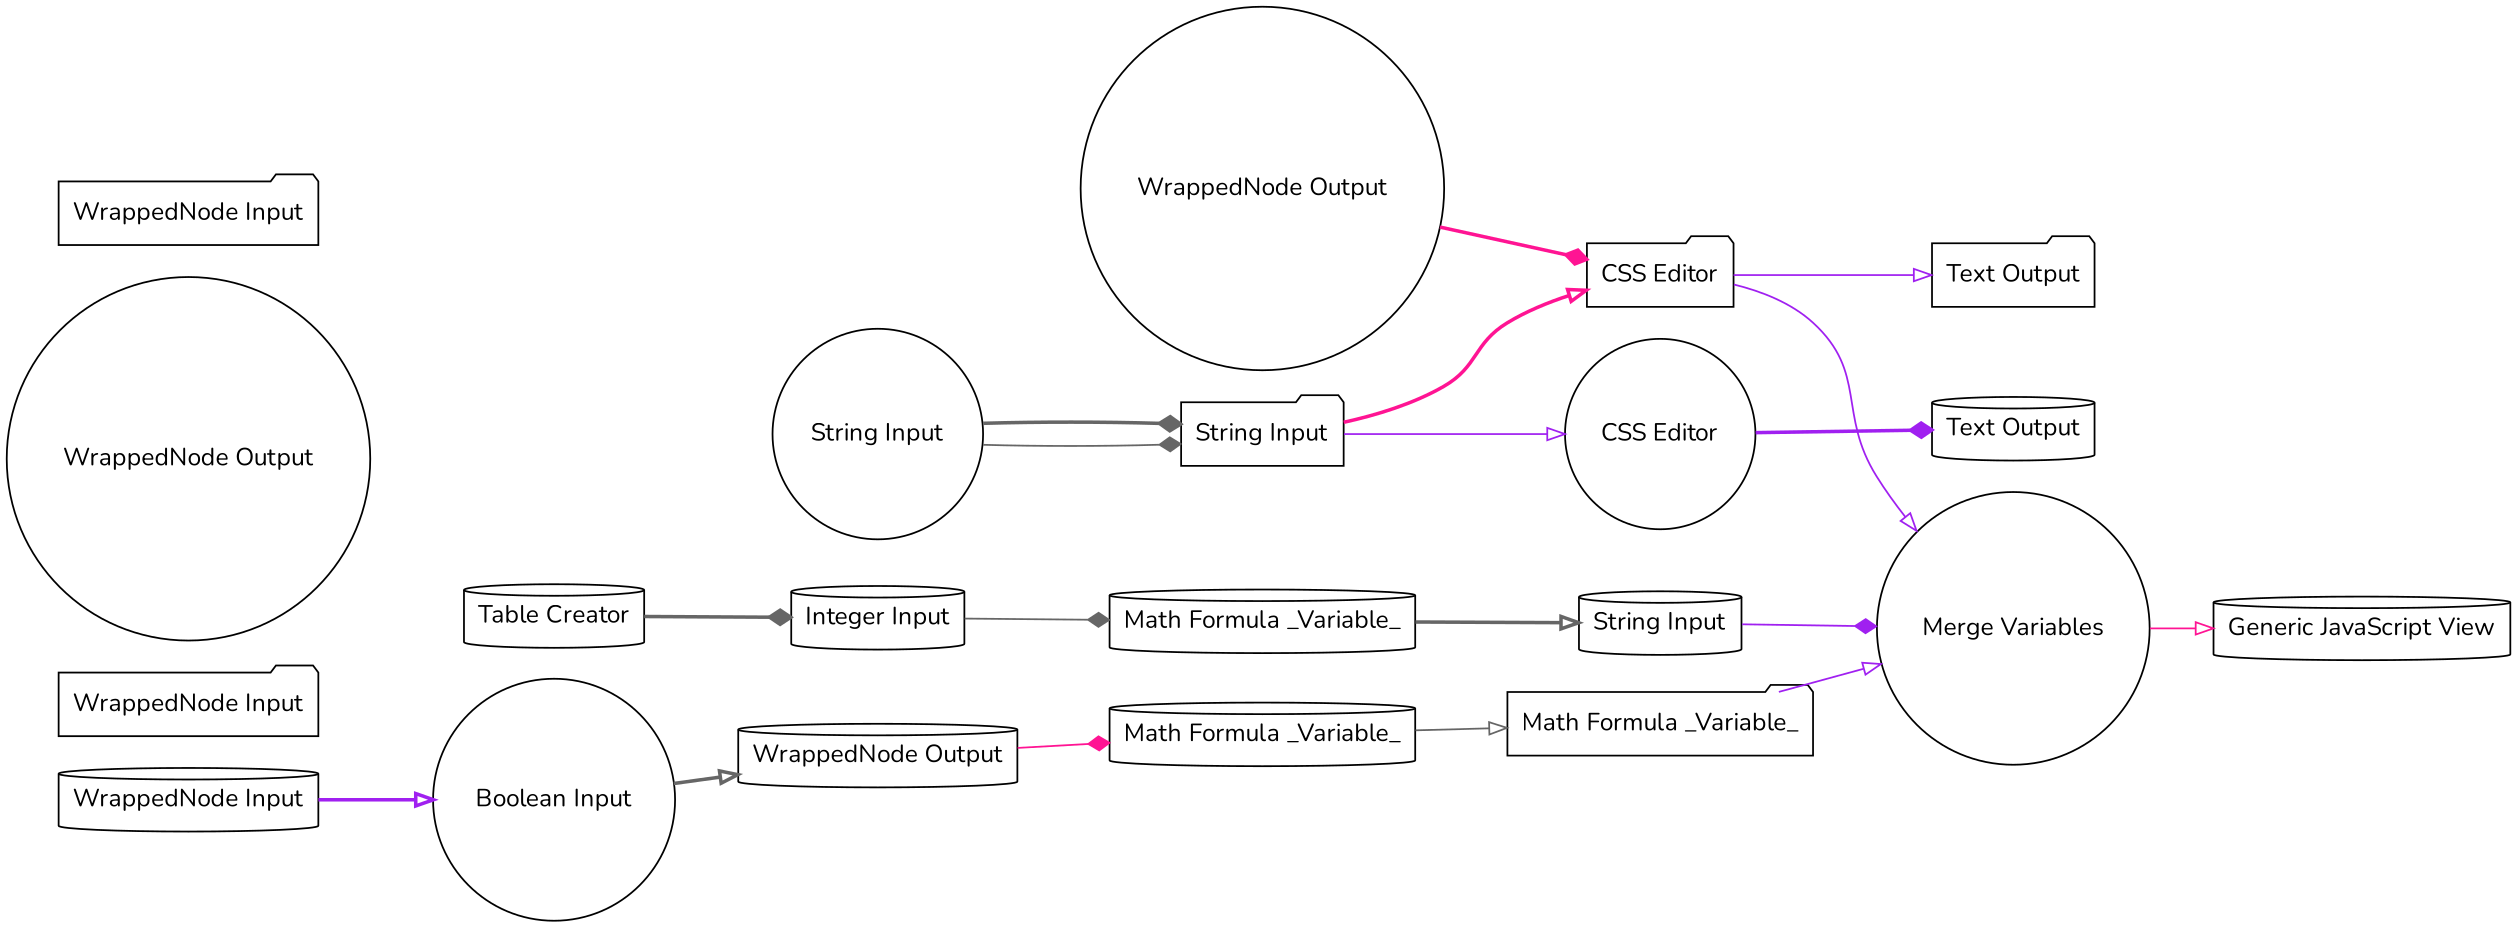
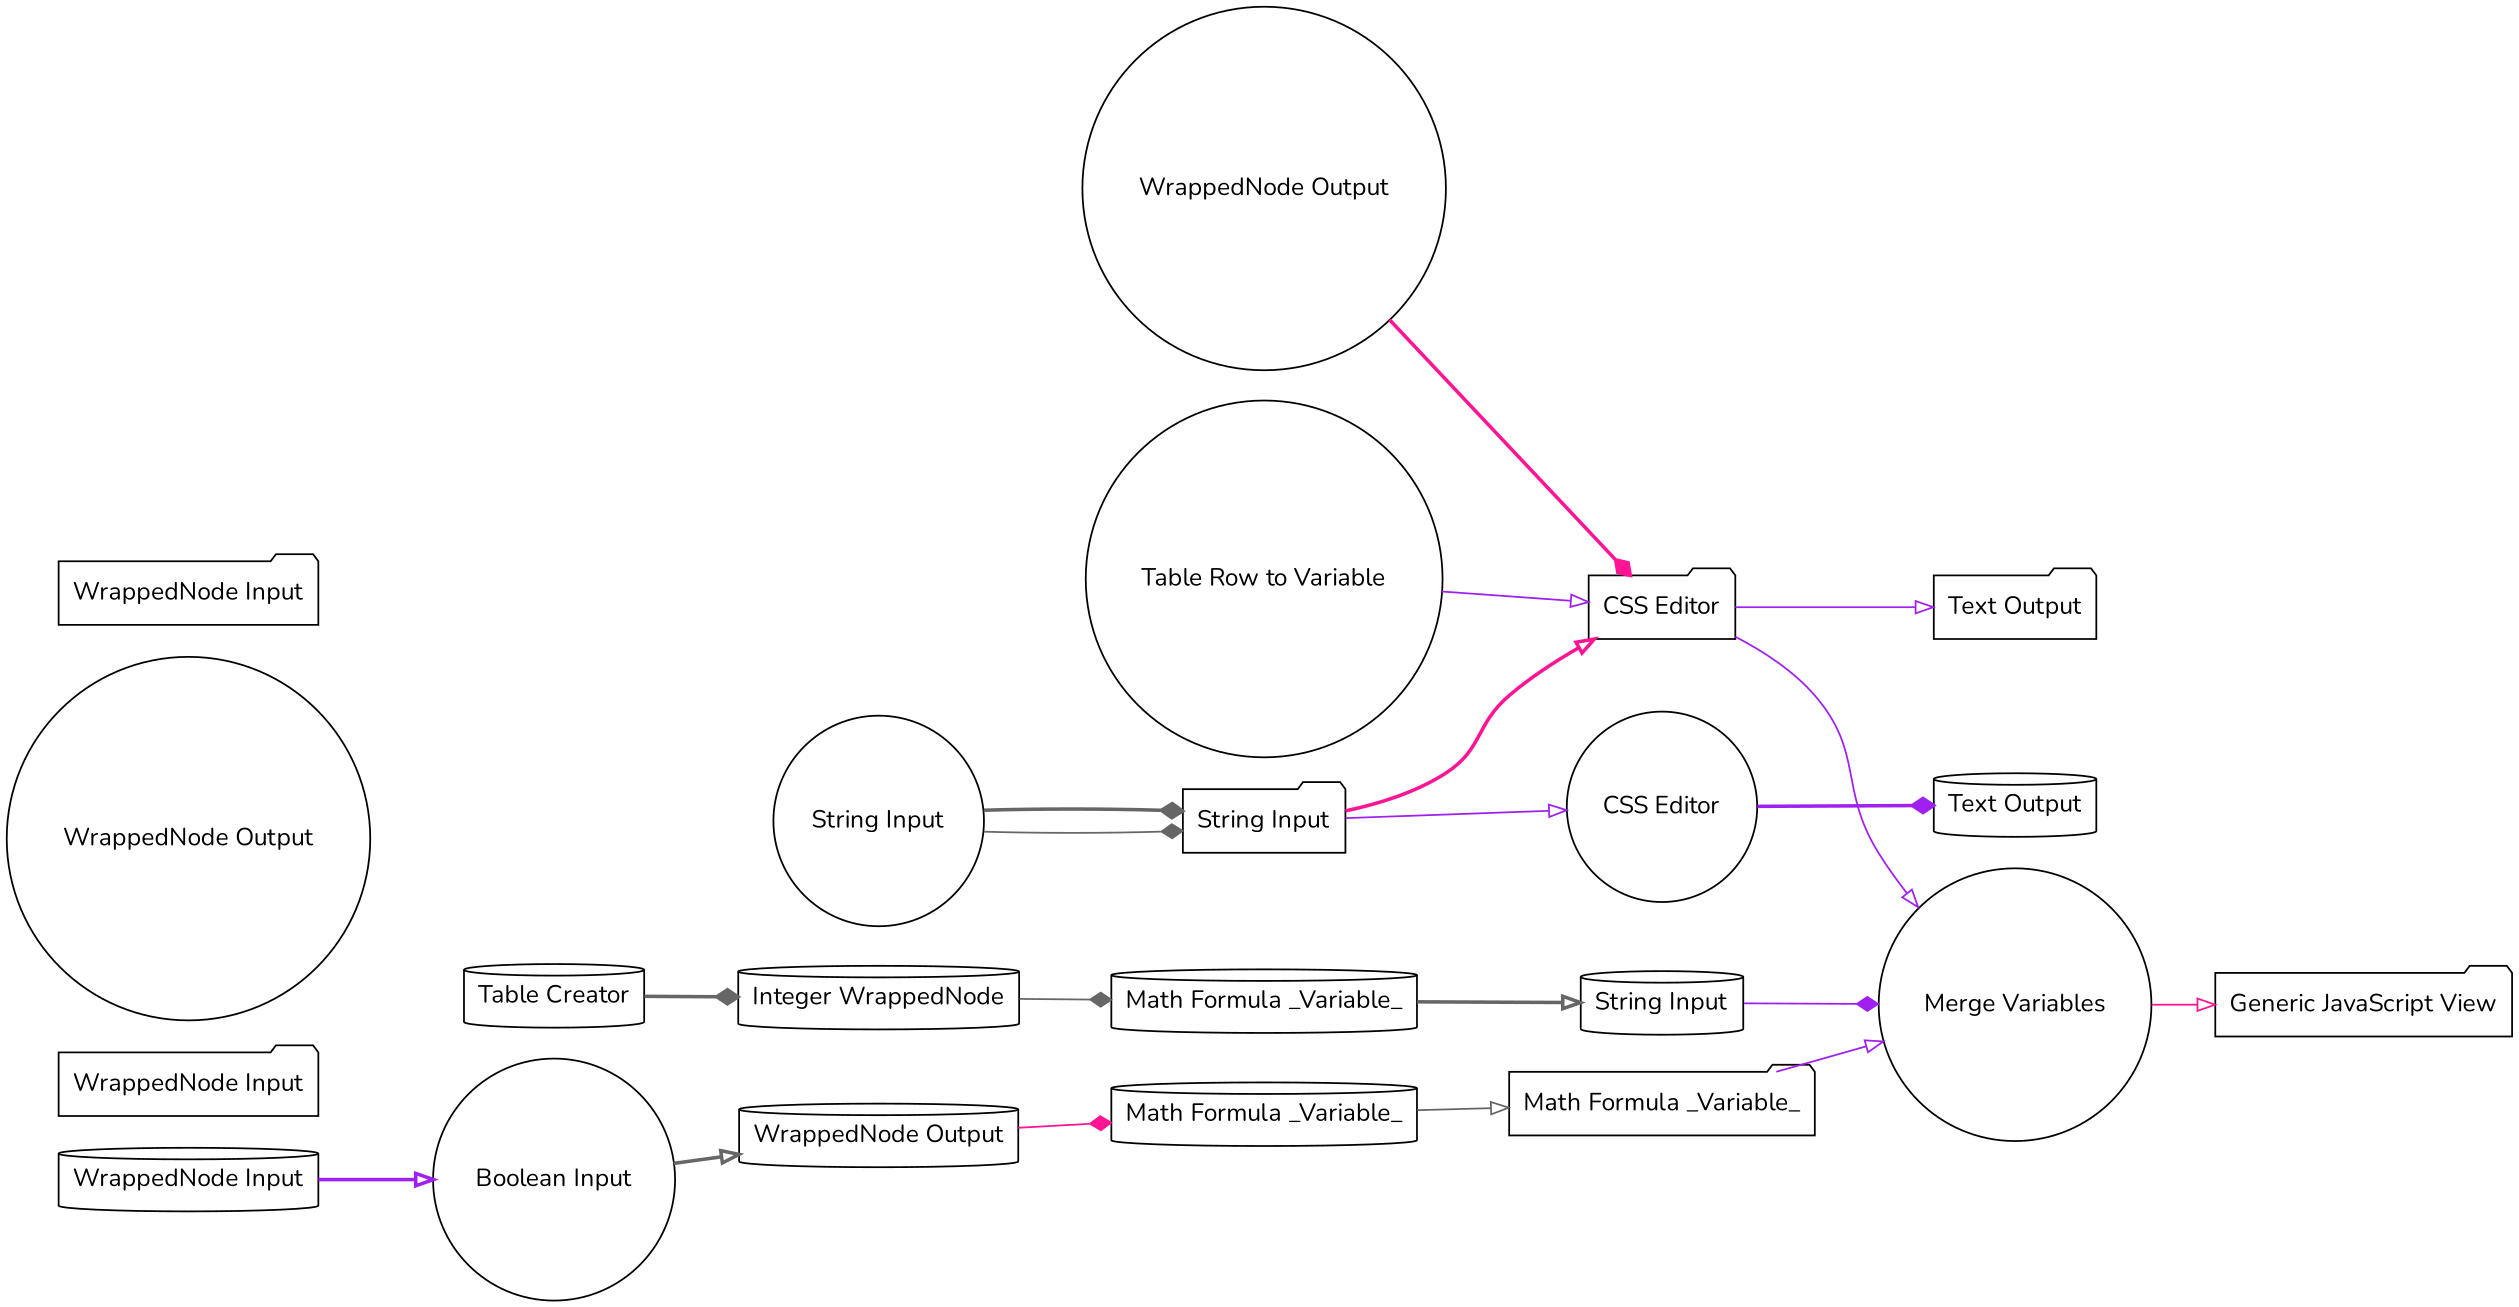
node "Table Row to Variable": added
node "Integer Input": label "Integer Input" -> "Integer WrappedNode"
node "Generic JavaScript View": shape cylinder -> folder
